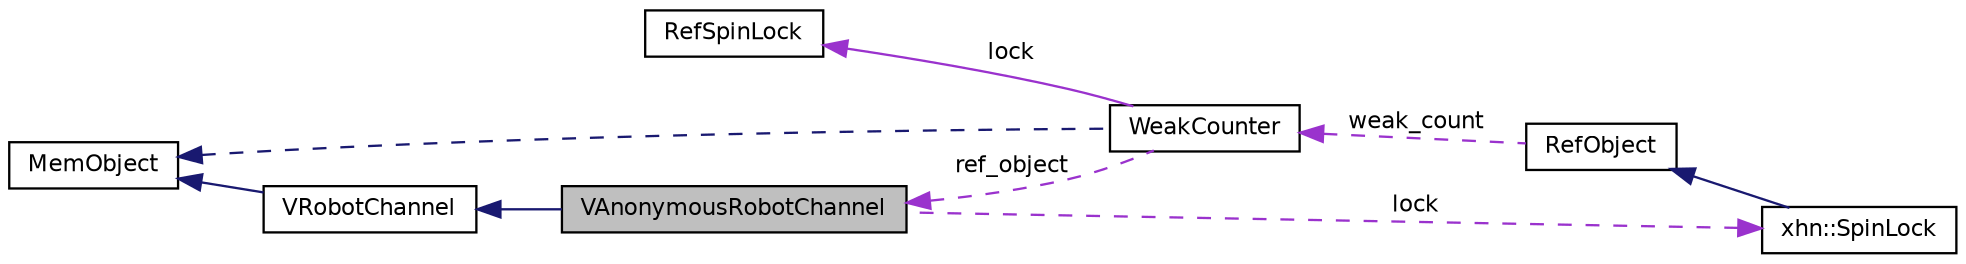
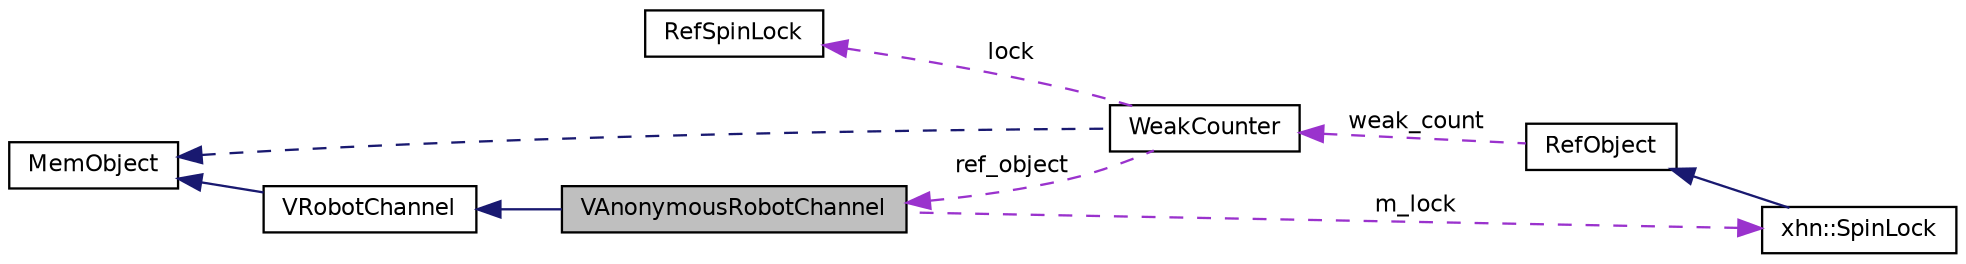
edge "WeakCounter" -> "RefSpinLock": style solid -> dashed
edge "VAnonymousRobotChannel" -> "xhn::SpinLock": label " lock" -> " m_lock"
